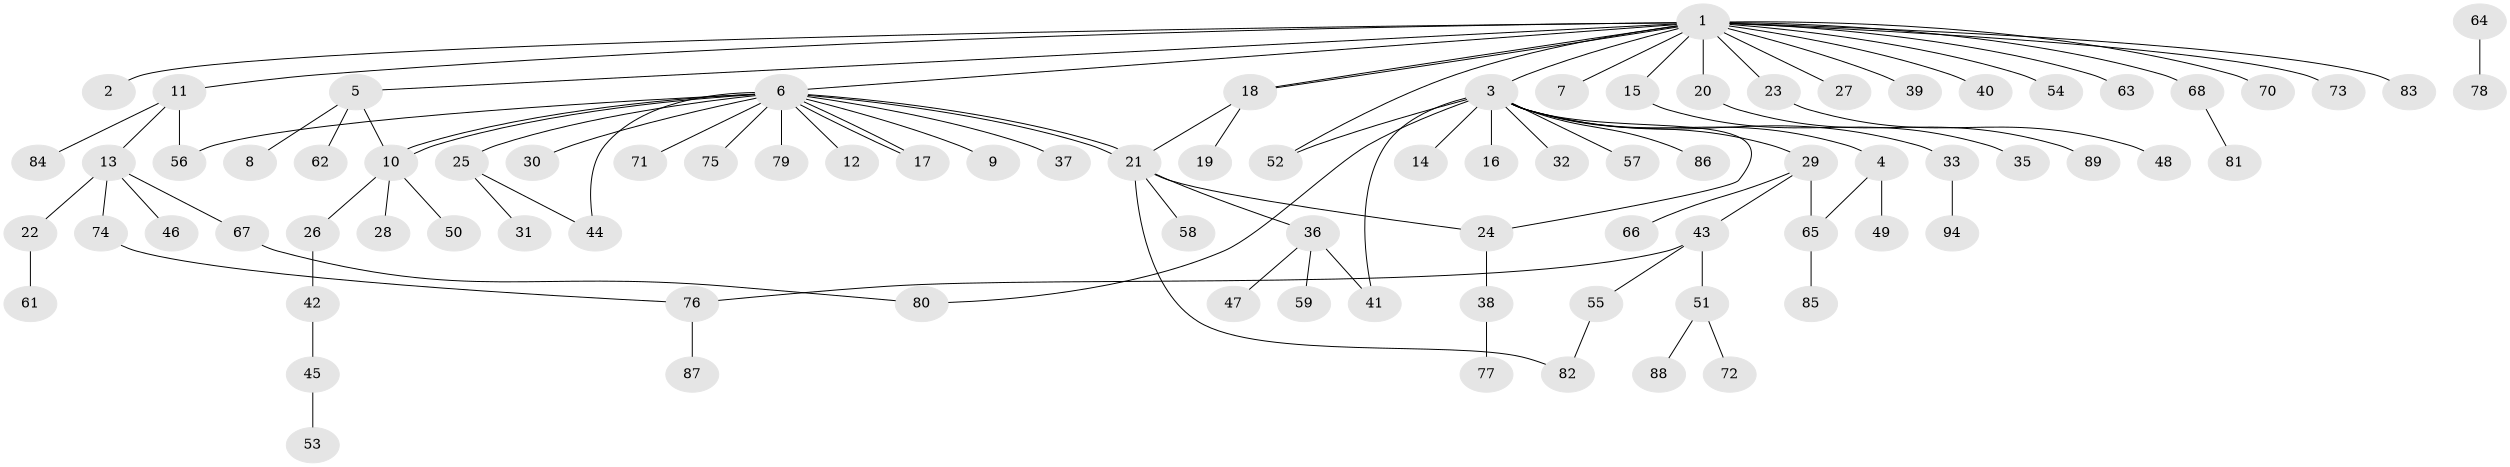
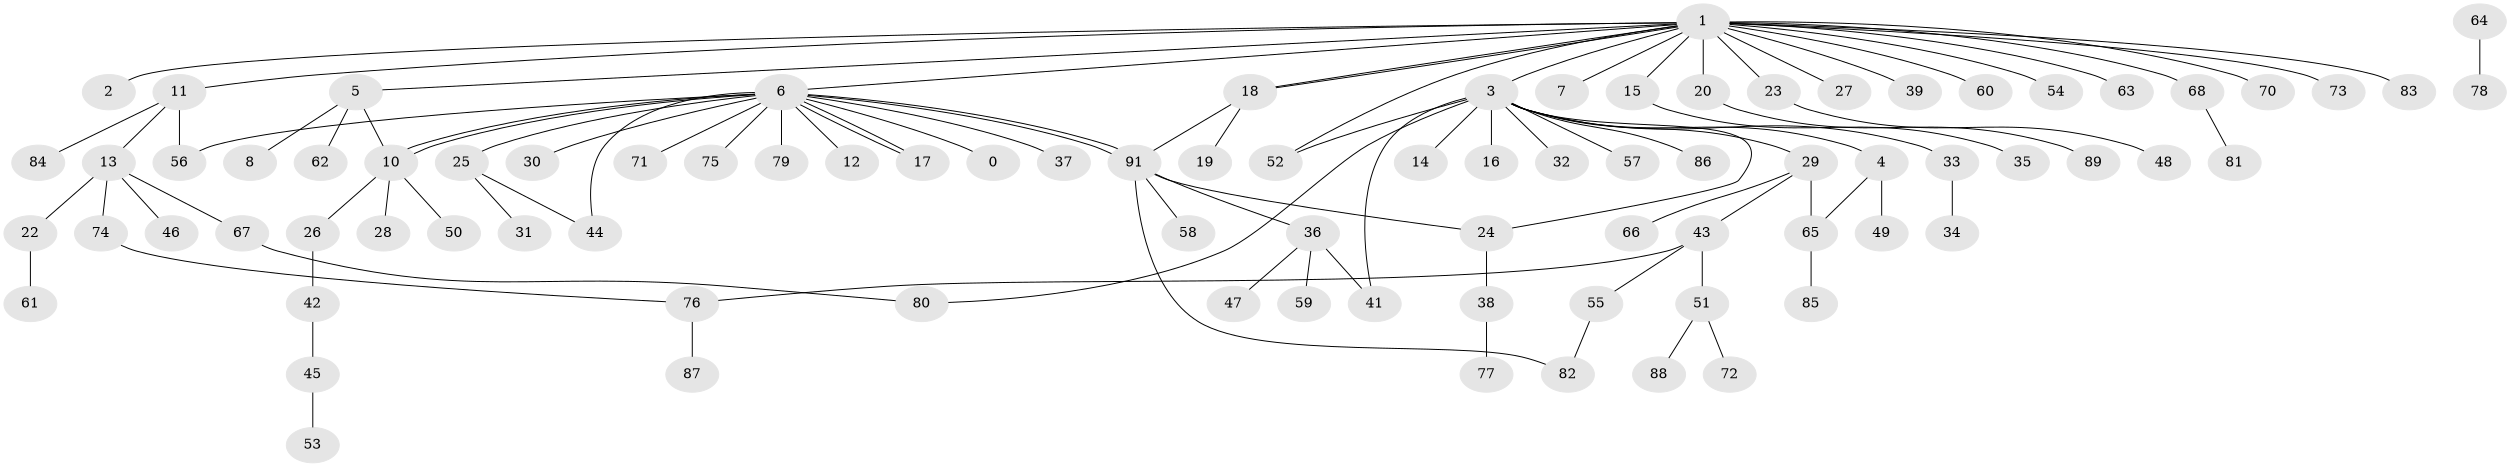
node "40": label "40" -> "60"
node "9": label "9" -> "0"
node "21": label "21" -> "91"
node "94": label "94" -> "34"
